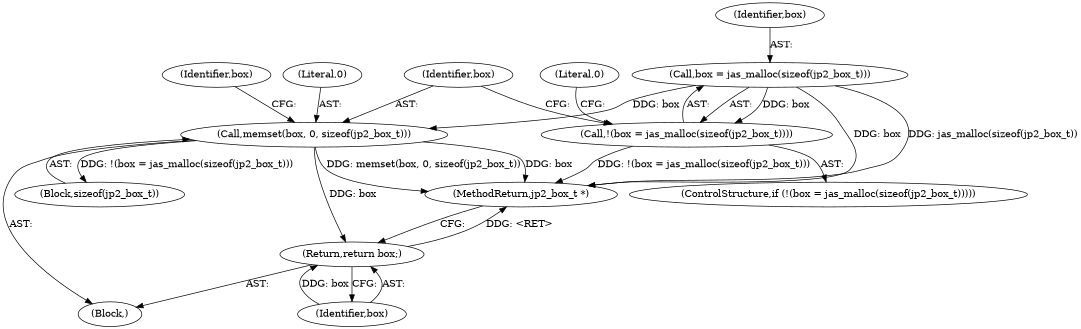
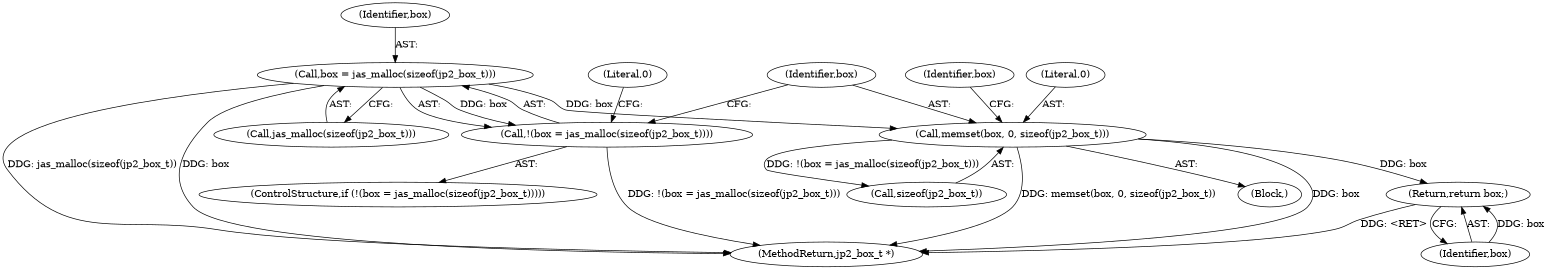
node "(Call,jas_malloc(sizeof(jp2_box_t)))": added
node "(Block,sizeof(jp2_box_t))": label "(Block,sizeof(jp2_box_t))" -> "(Call,sizeof(jp2_box_t))"
edge "(MethodReturn,jp2_box_t *)" -> "(Return,return box;)": removed, label "CFG:"
edge "(Return,return box;)" -> "(Block,)": removed, label "AST:"
